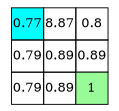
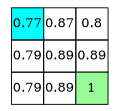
node "0.77": text "8.87" -> "0.87"
